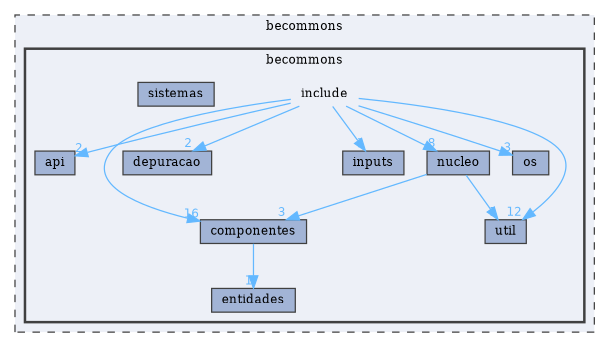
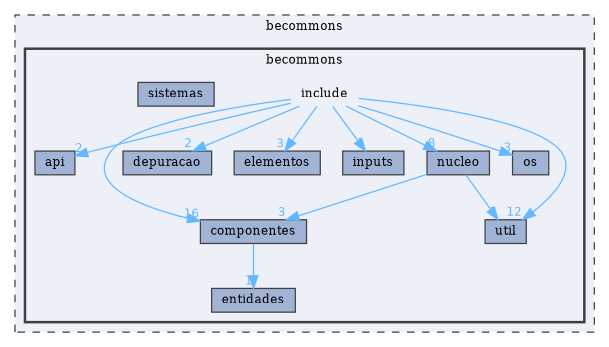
node "elementos": added
